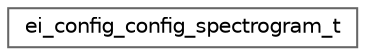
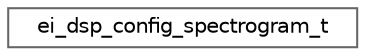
node "ei_config_config_spectrogram_t": label "ei_config_config_spectrogram_t" -> "ei_dsp_config_spectrogram_t"
